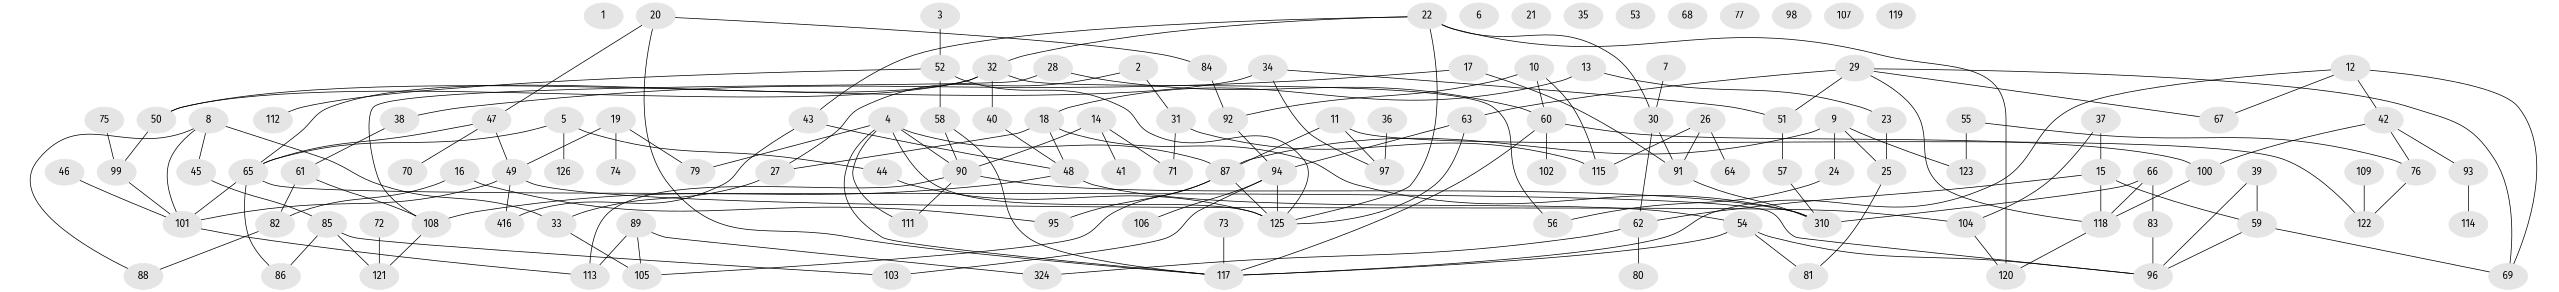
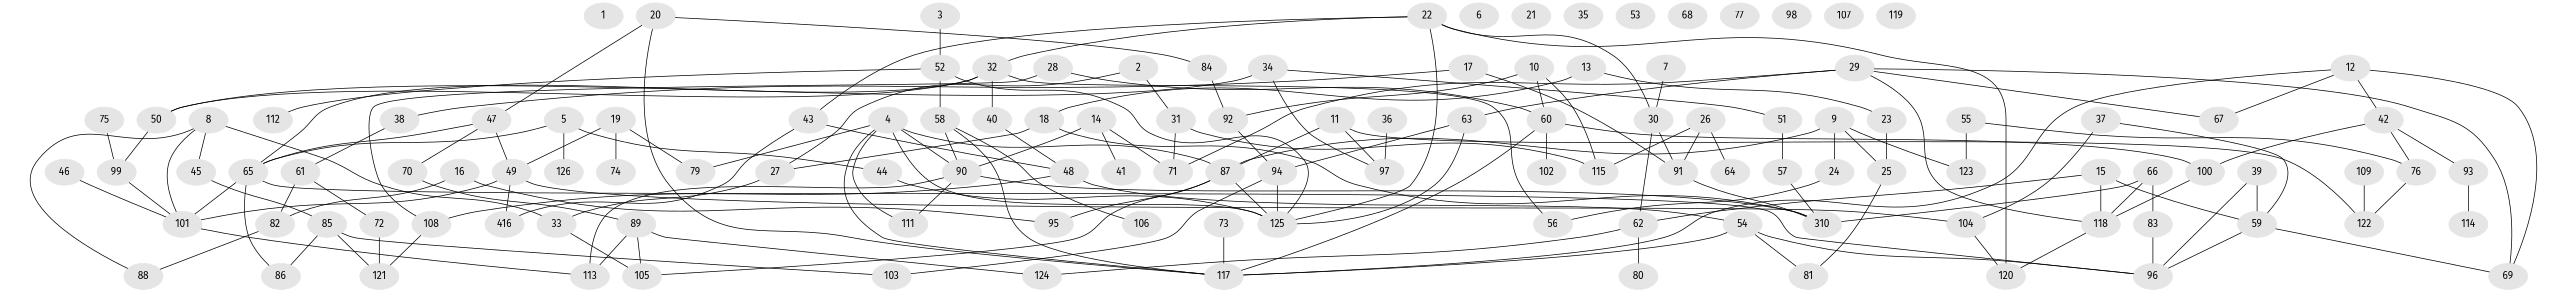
edge "29" -- "51": now "29" -- "71"
edge "18" -- "48": removed
edge "37" -- "15": now "37" -- "59"
edge "61" -- "108": now "61" -- "72"
edge "94" -- "106": now "58" -- "106"
edge "70" -- "89": added
node "324": label "324" -> "124"
